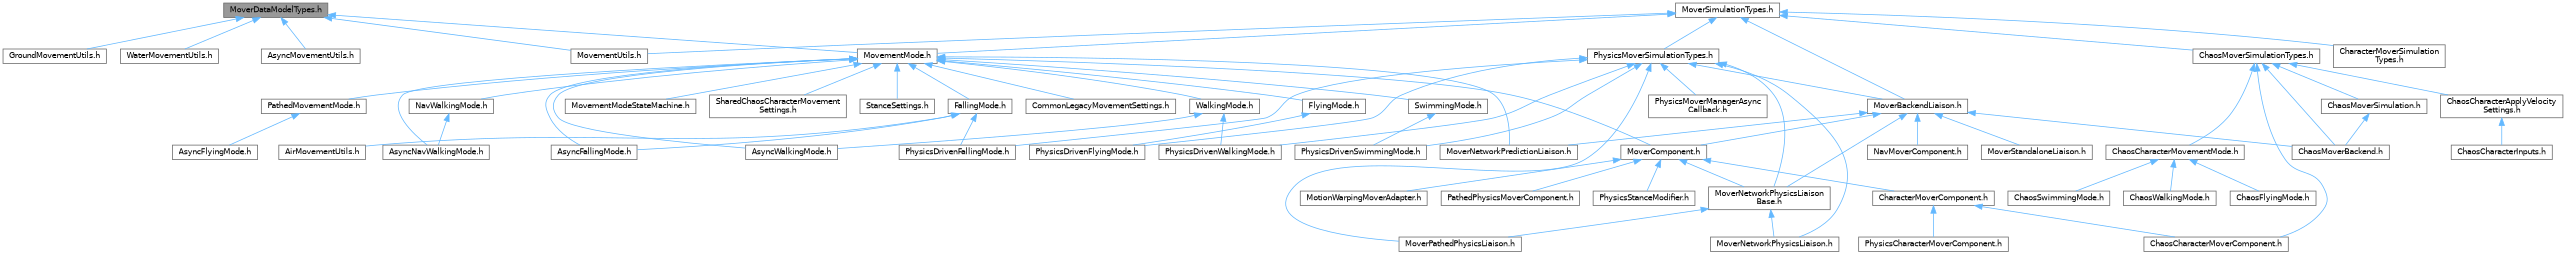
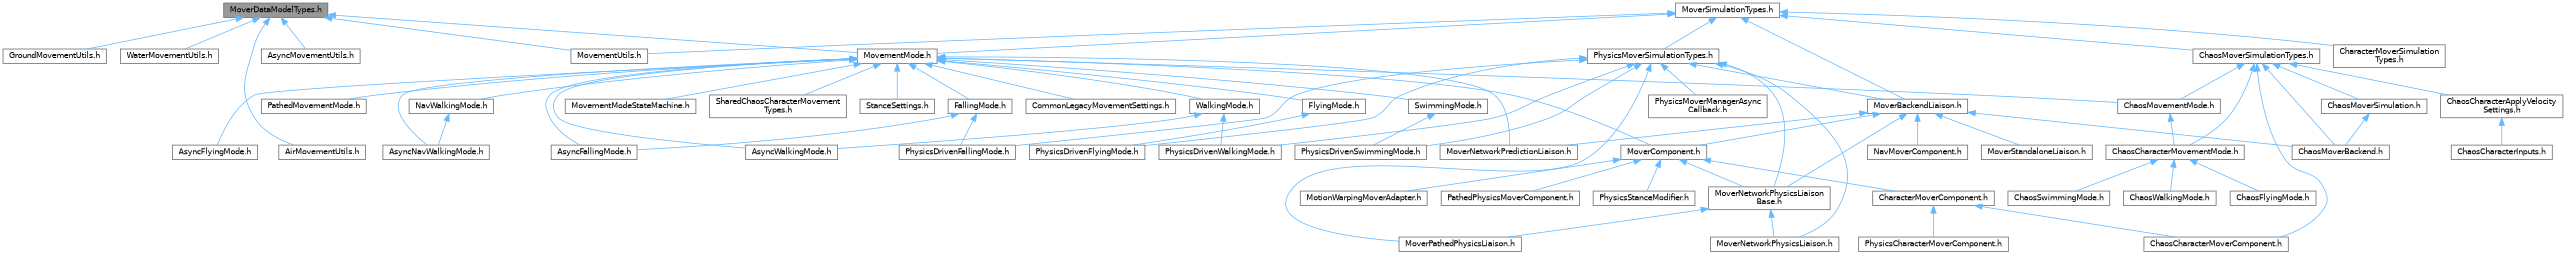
node "SharedChaosCharacterMovement Settings.h": label "SharedChaosCharacterMovement Settings.h" -> "SharedChaosCharacterMovement Types.h"
node "ChaosMovementMode.h": added
edge "AsyncFlyingMode.h" -> "PathedMovementMode.h": now "AsyncFlyingMode.h" -> "MovementMode.h"
edge "AirMovementUtils.h" -> "FallingMode.h": now "AirMovementUtils.h" -> "MoverDataModelTypes.h"
